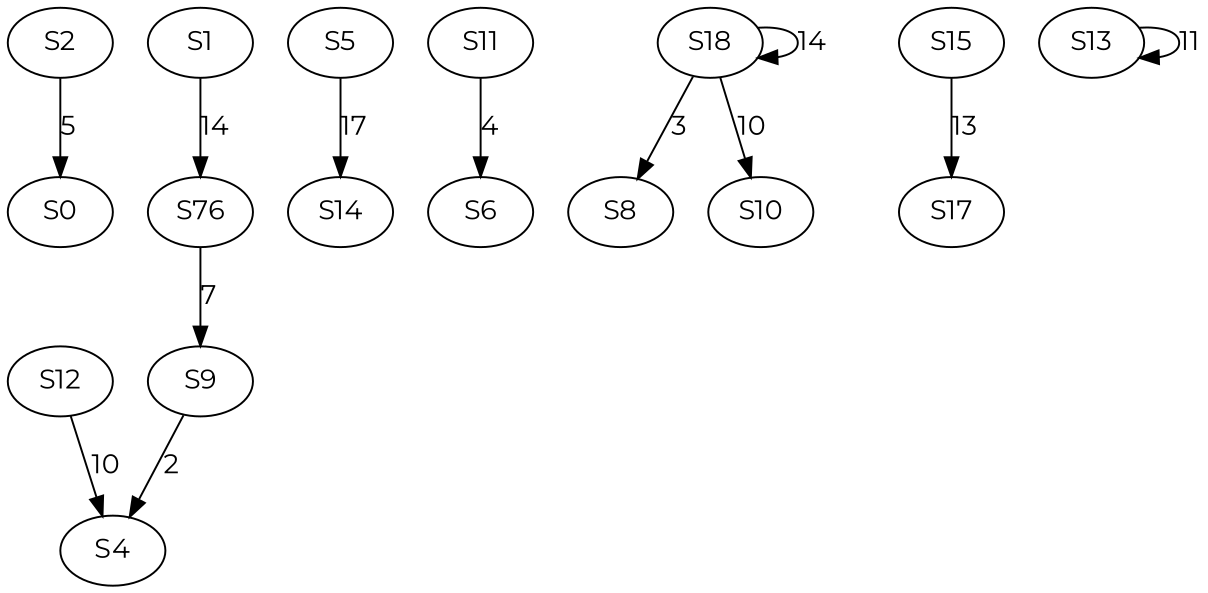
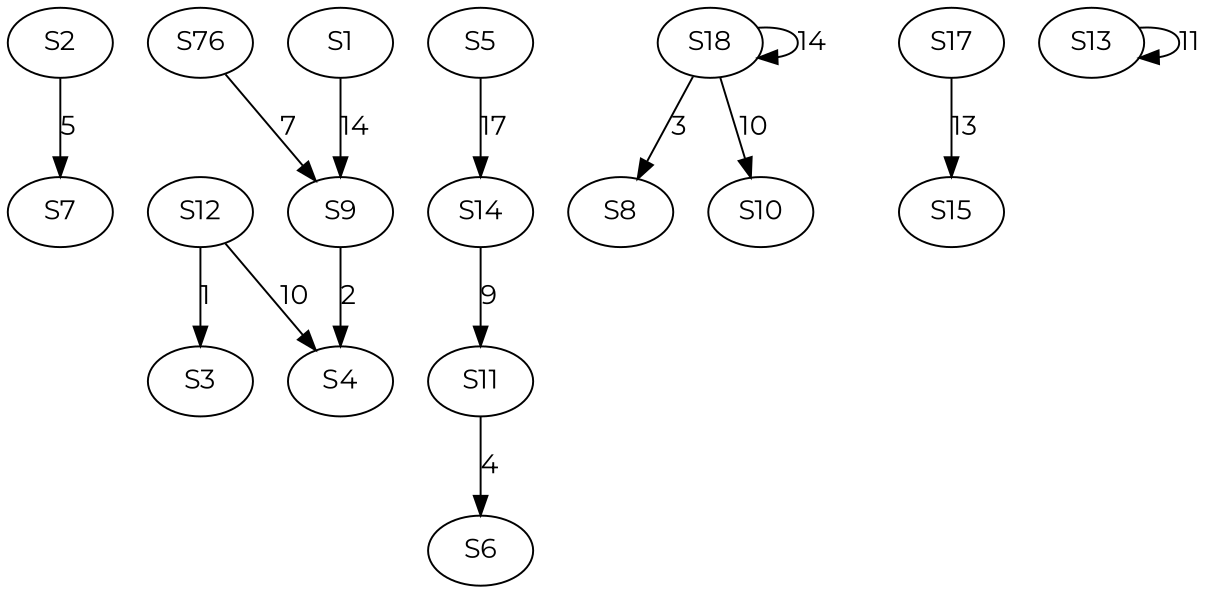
edge "S1" -> "S76": now "S1" -> "S9"
edge "S15" -> "S17": reversed
node "S0": label "S0" -> "S7"
edge "S14" -> "S11": added, label "9"
node "S3": added
